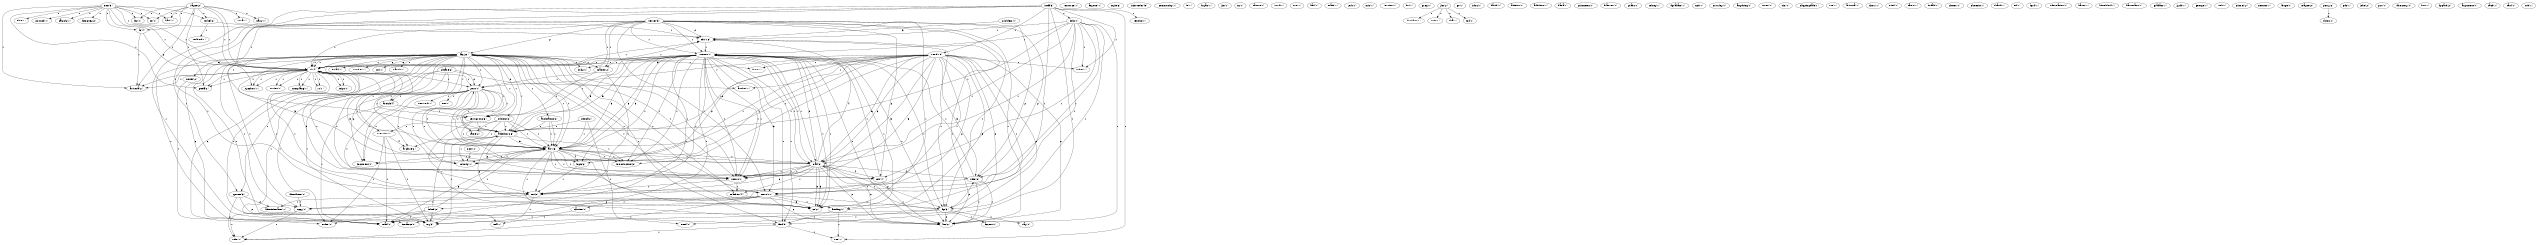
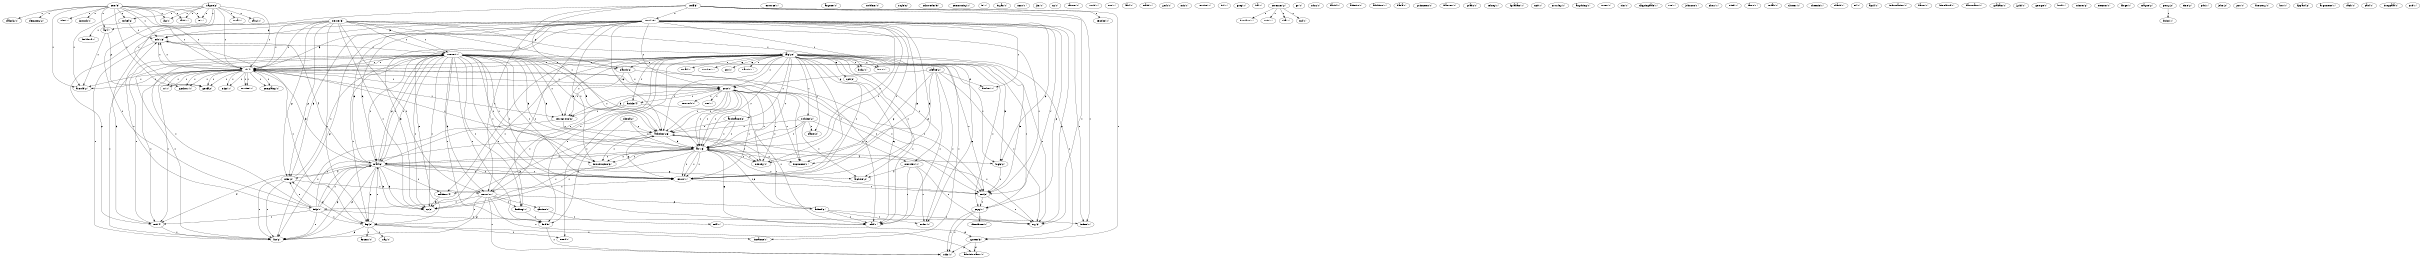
node "ira(1)": added
node "jim(2)": label "jim(2)" -> "stoesser(2)"
node "johnson(1)": added
node "arizona(1)": removed
node "time(2)": added
node "kuoppala(1)": added
edge "server(3)" -> "list(2)": removed, label "1"
edge "problem(1)" -> "edu(13)": now "send(15)" -> "edu(13)"
edge "send(15)" -> "mit(4)": added, label "3"
node "series(2)": label "series(2)" -> "ccit(2)"
node "arizona(2)": label "arizona(2)" -> "arnold(2)"
edge "newsgroup(6)" -> "alt(13)": removed, label "1"
edge "resort(1)" -> "post(1)": added, label "1"
edge "ncsu(1)" -> "nobody(1)": now "please(2)" -> "nobody(1)"
edge "asked(2)" -> "alt(13)": label "1" -> "12"
edge "help(1)" -> "news(11)": reversed
edge "mail(6)" -> "txt(3)": now "mail(6)" -> "archive(2)"
edge "stuff(3)" -> "find(5)": removed, label "1"
edge "distribute(1)" -> "copy(1)": reversed
edge "system(3)" -> "tell(1)": reversed
node "see(1)": removed
